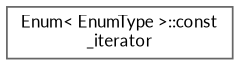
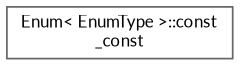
node "Enum< EnumType >::const _iterator": label "Enum< EnumType >::const _iterator" -> "Enum< EnumType >::const _const"
